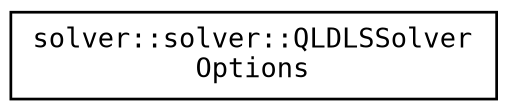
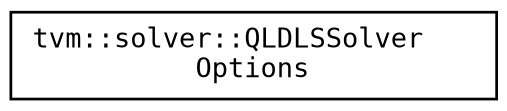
node "solver::solver::QLDLSSolver Options": label "solver::solver::QLDLSSolver Options" -> "tvm::solver::QLDLSSolver Options"
